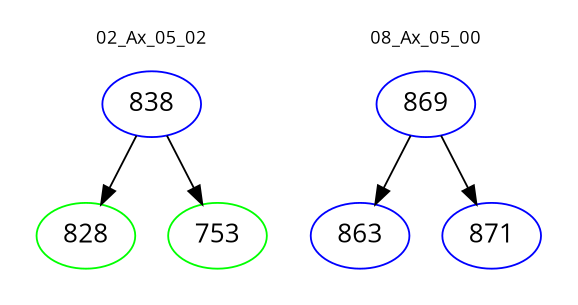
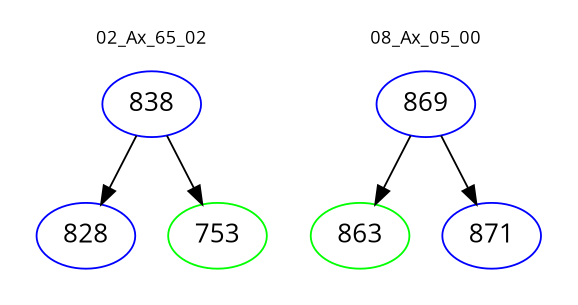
cluster "02_Ax_05_02": label "02_Ax_05_02" -> "02_Ax_65_02"
node "828": color green -> blue
node "863": color blue -> green
